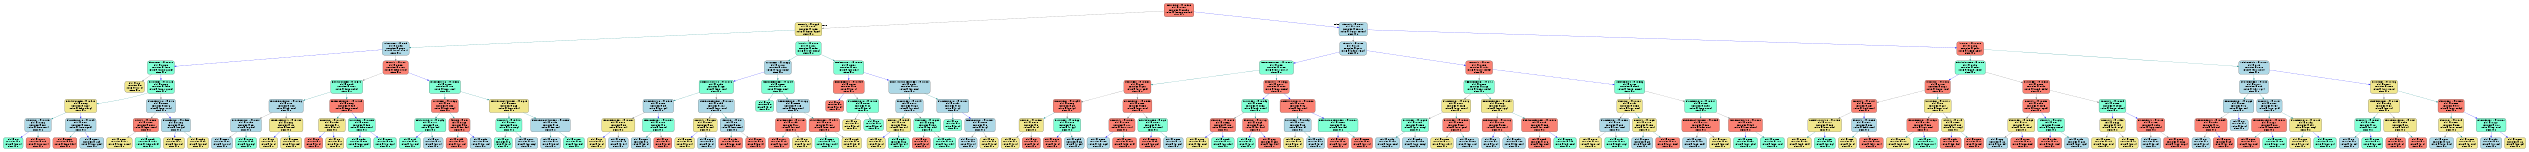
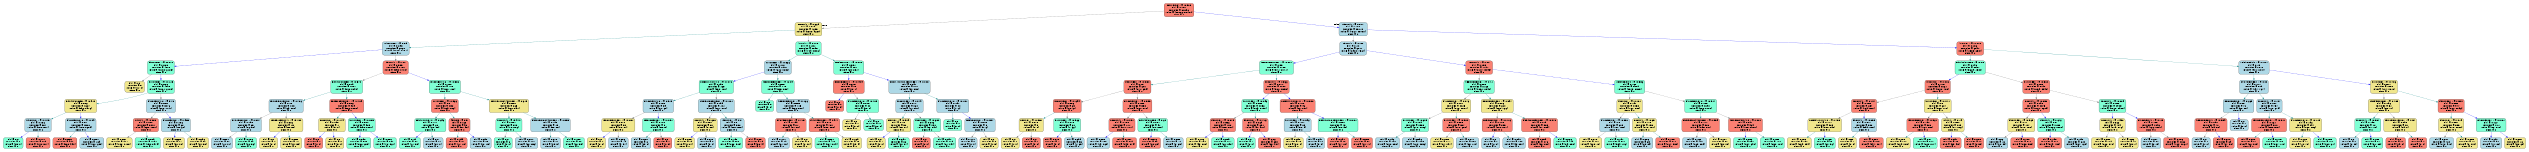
node "gini = 0.498 samples = 353 value = [266, 303] class = 1": fillcolor salmon -> aquamarine
node "gini = 0.444 samples = 19 value = [24, 12] class = 0": fillcolor salmon -> lightblue
node "gini = 0.324 samples = 65 value = [23, 89] class = 1": label "gini = 0.324 samples = 65 value = [23, 89] class = 1" -> "gini = 0.326 samples = 65 value = [23, 89] class = 1"
